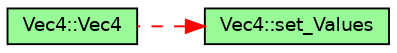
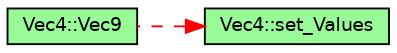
node "Vec4::Vec4": label "Vec4::Vec4" -> "Vec4::Vec9"
